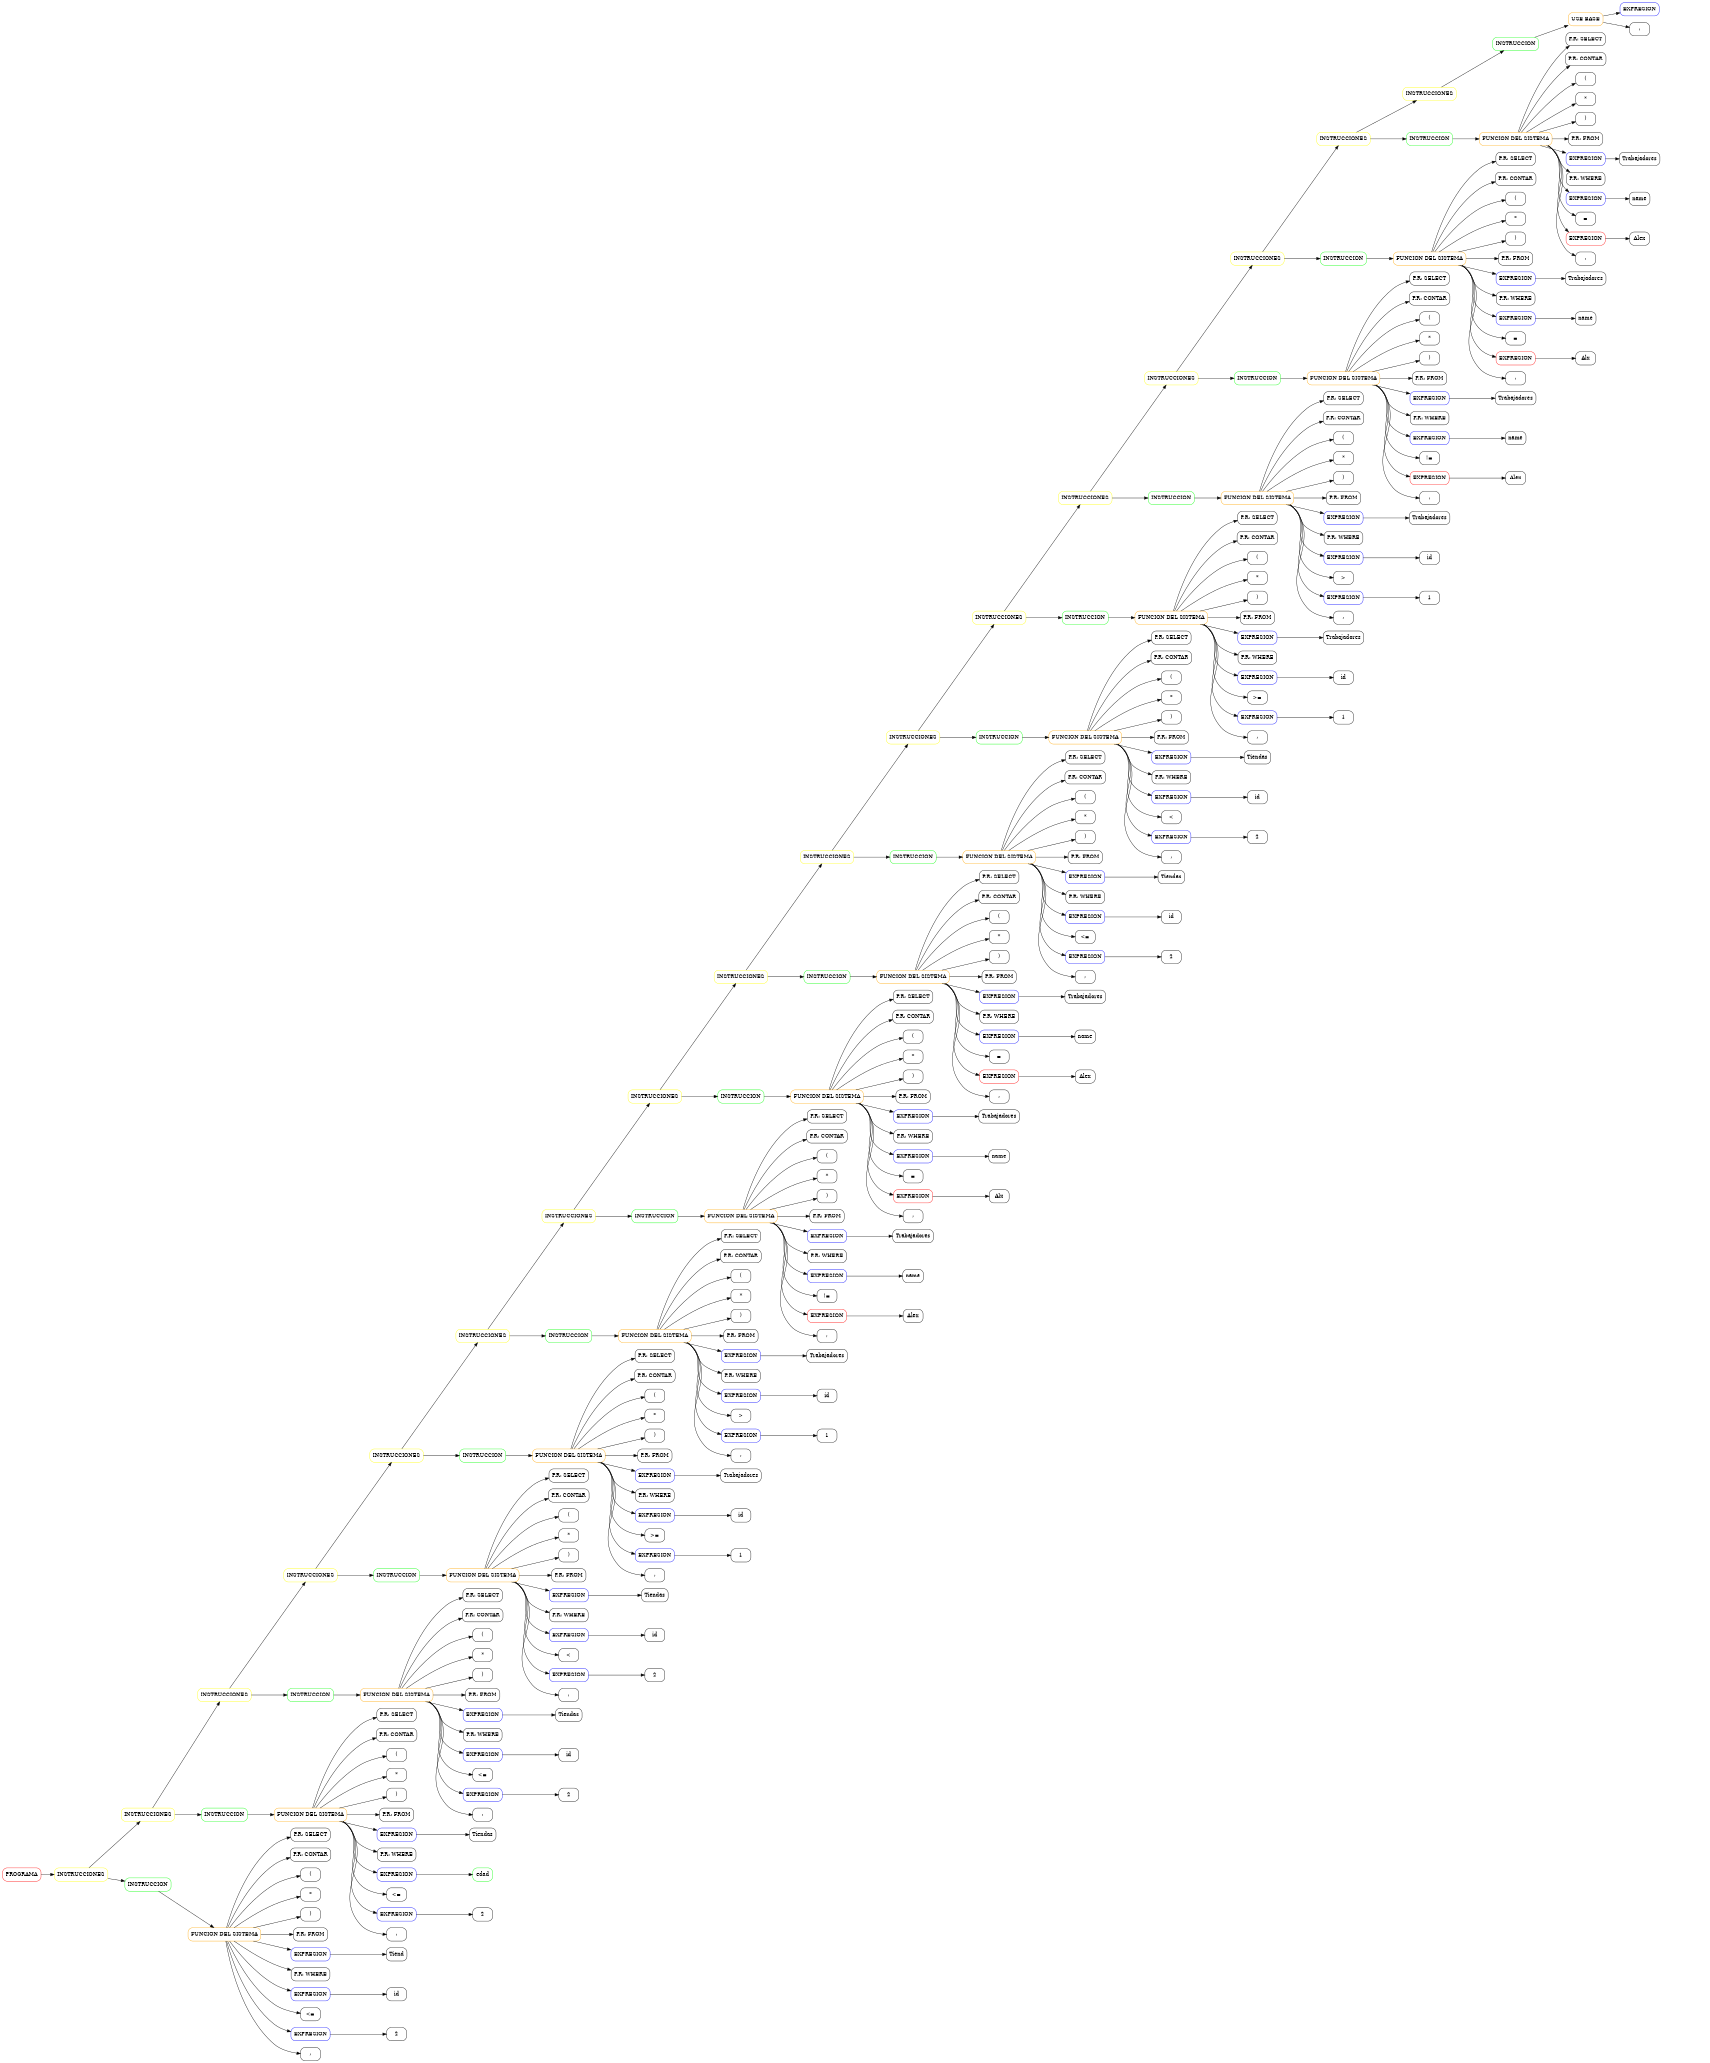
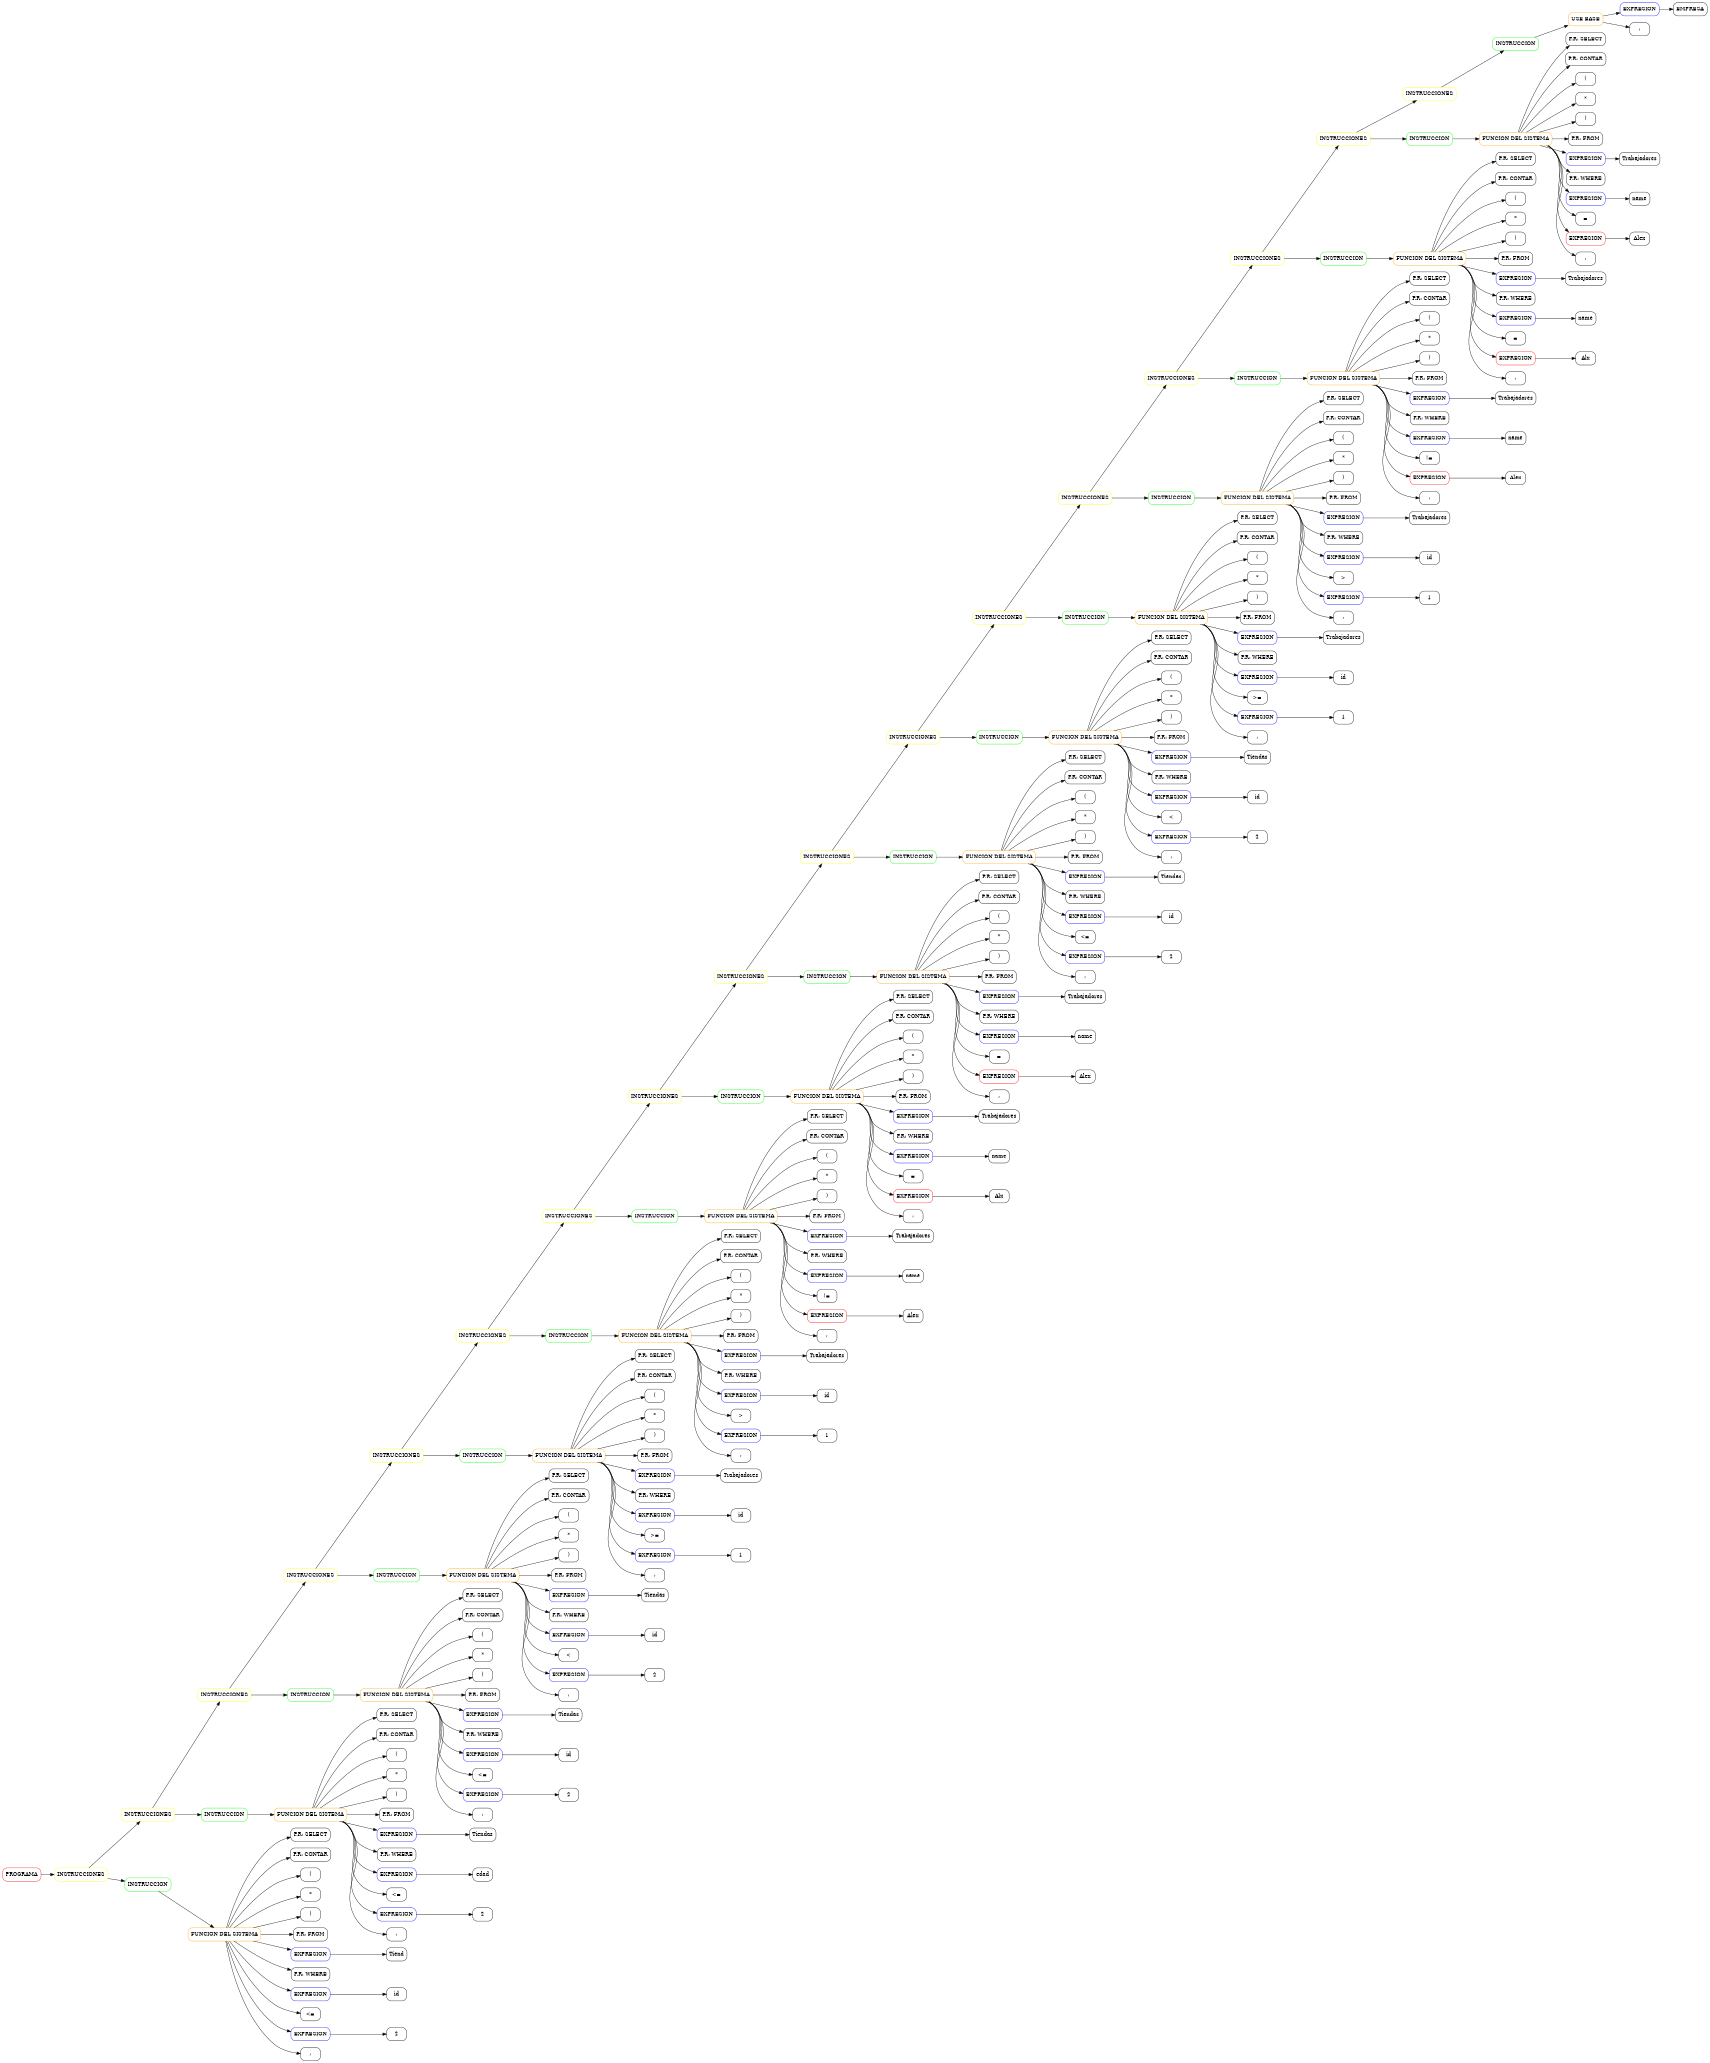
node "EMPRESA": added
node "edad": color green -> black
